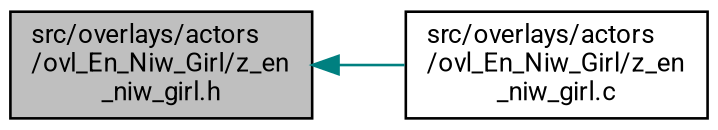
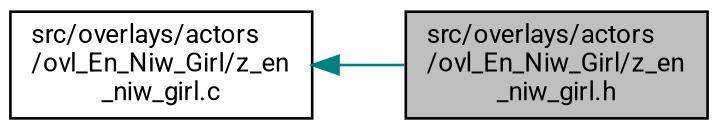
edge "src/overlays/actors /ovl_En_Niw_Girl/z_en _niw_girl.c" -> "src/overlays/actors /ovl_En_Niw_Girl/z_en _niw_girl.h": reversed
